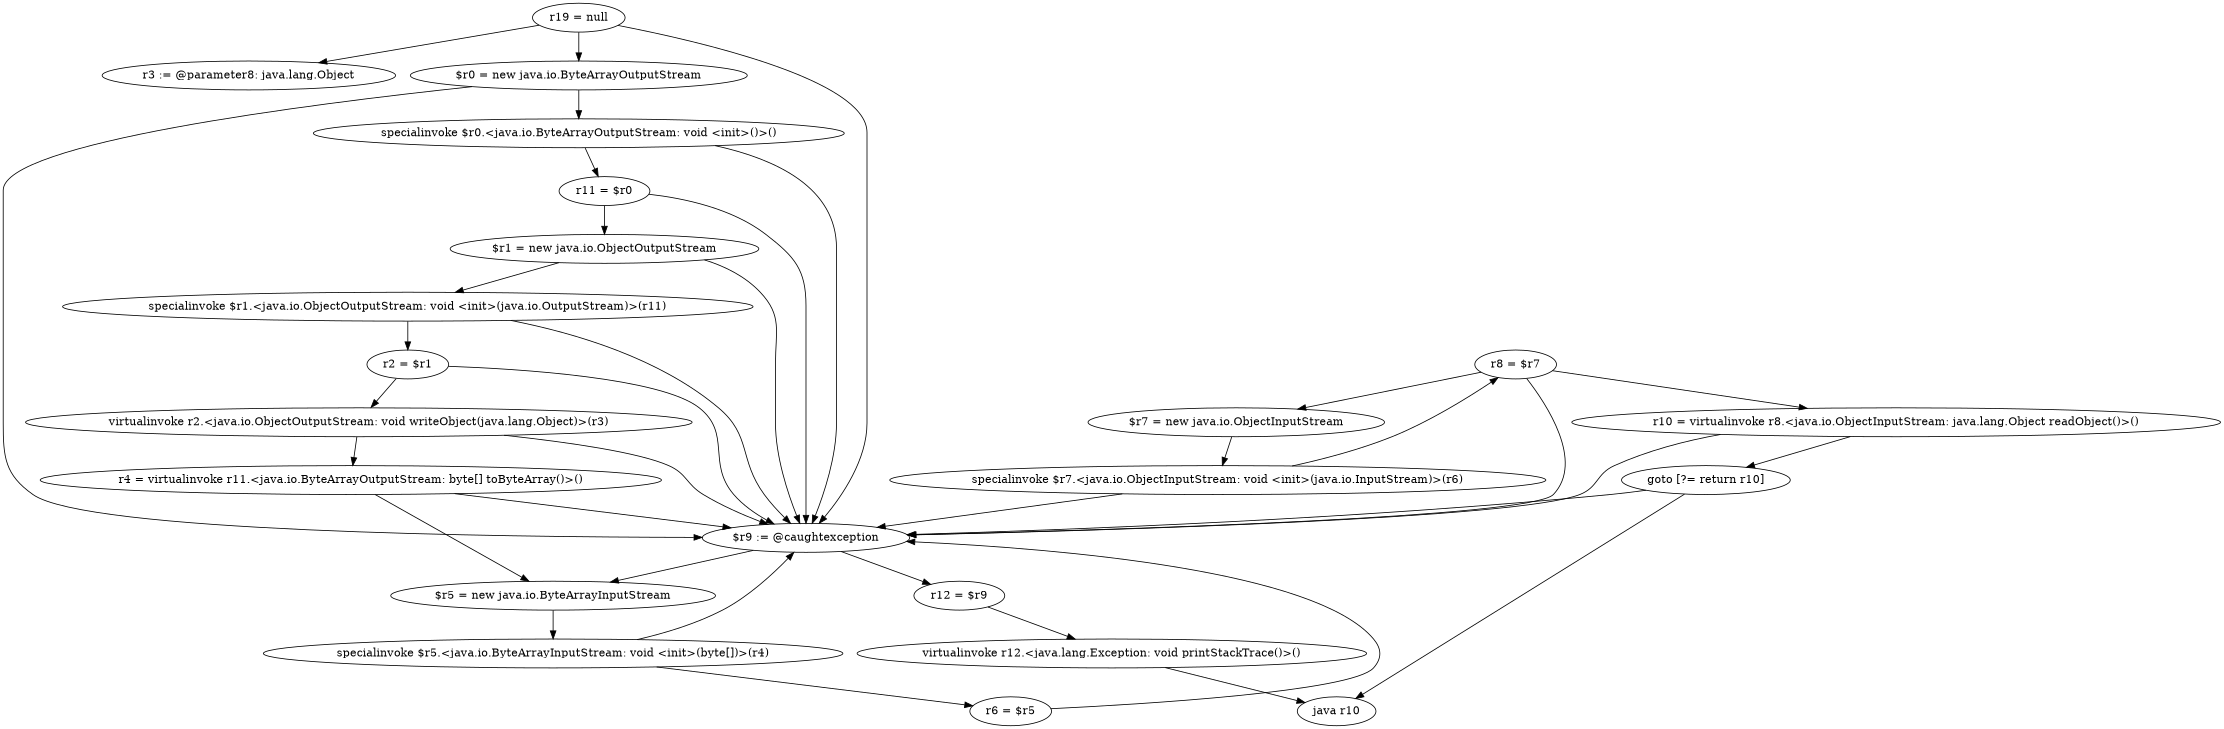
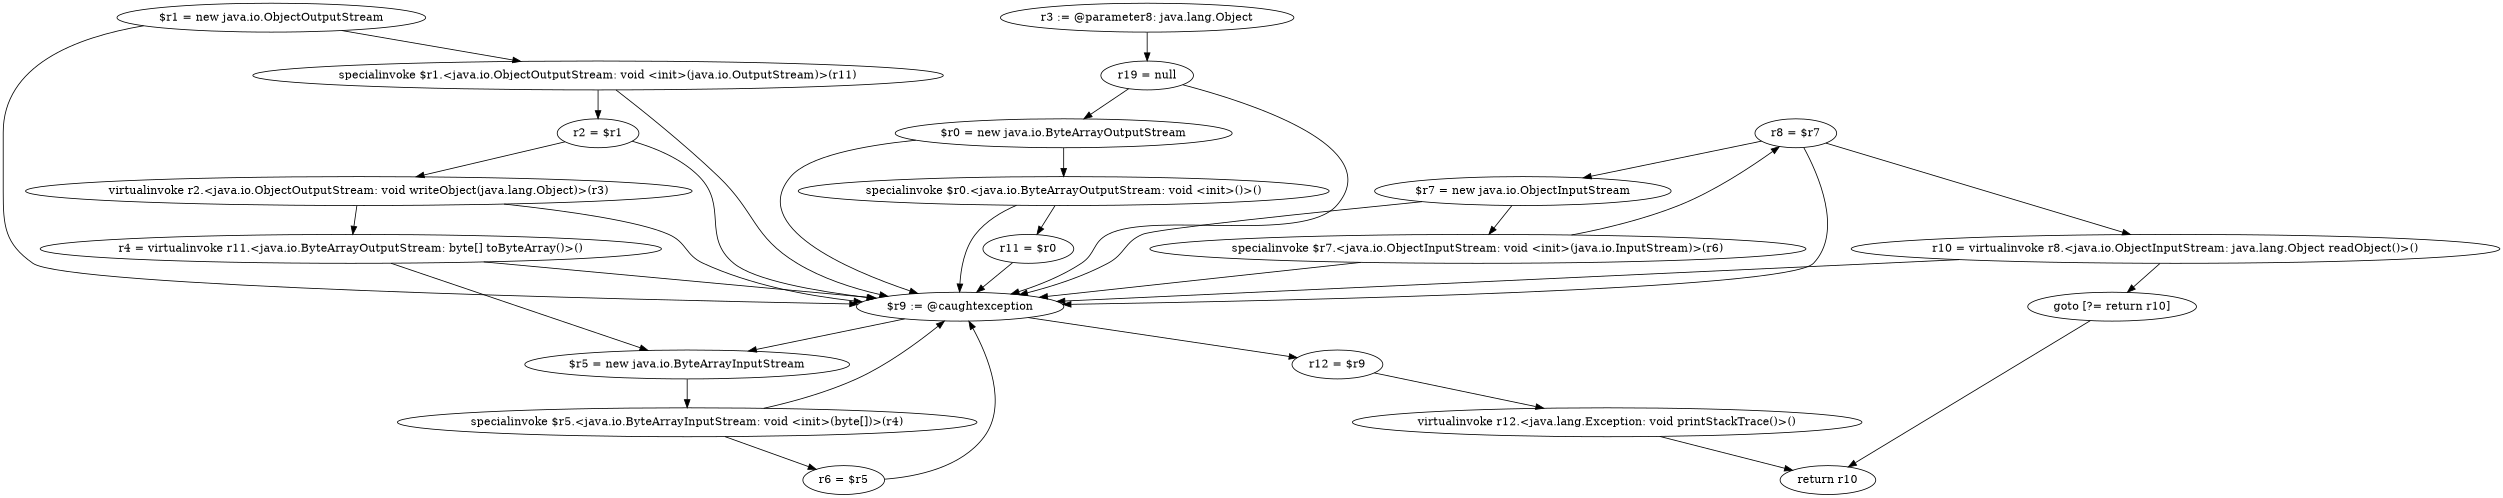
edge "r19 = null" -> "r3 := @parameter8: java.lang.Object": reversed
edge "r11 = $r0" -> "$r1 = new java.io.ObjectOutputStream": removed
edge "goto [?= return r10]" -> "$r9 := @caughtexception": now "$r7 = new java.io.ObjectInputStream" -> "$r9 := @caughtexception"
node "java r10": label "java r10" -> "return r10"
